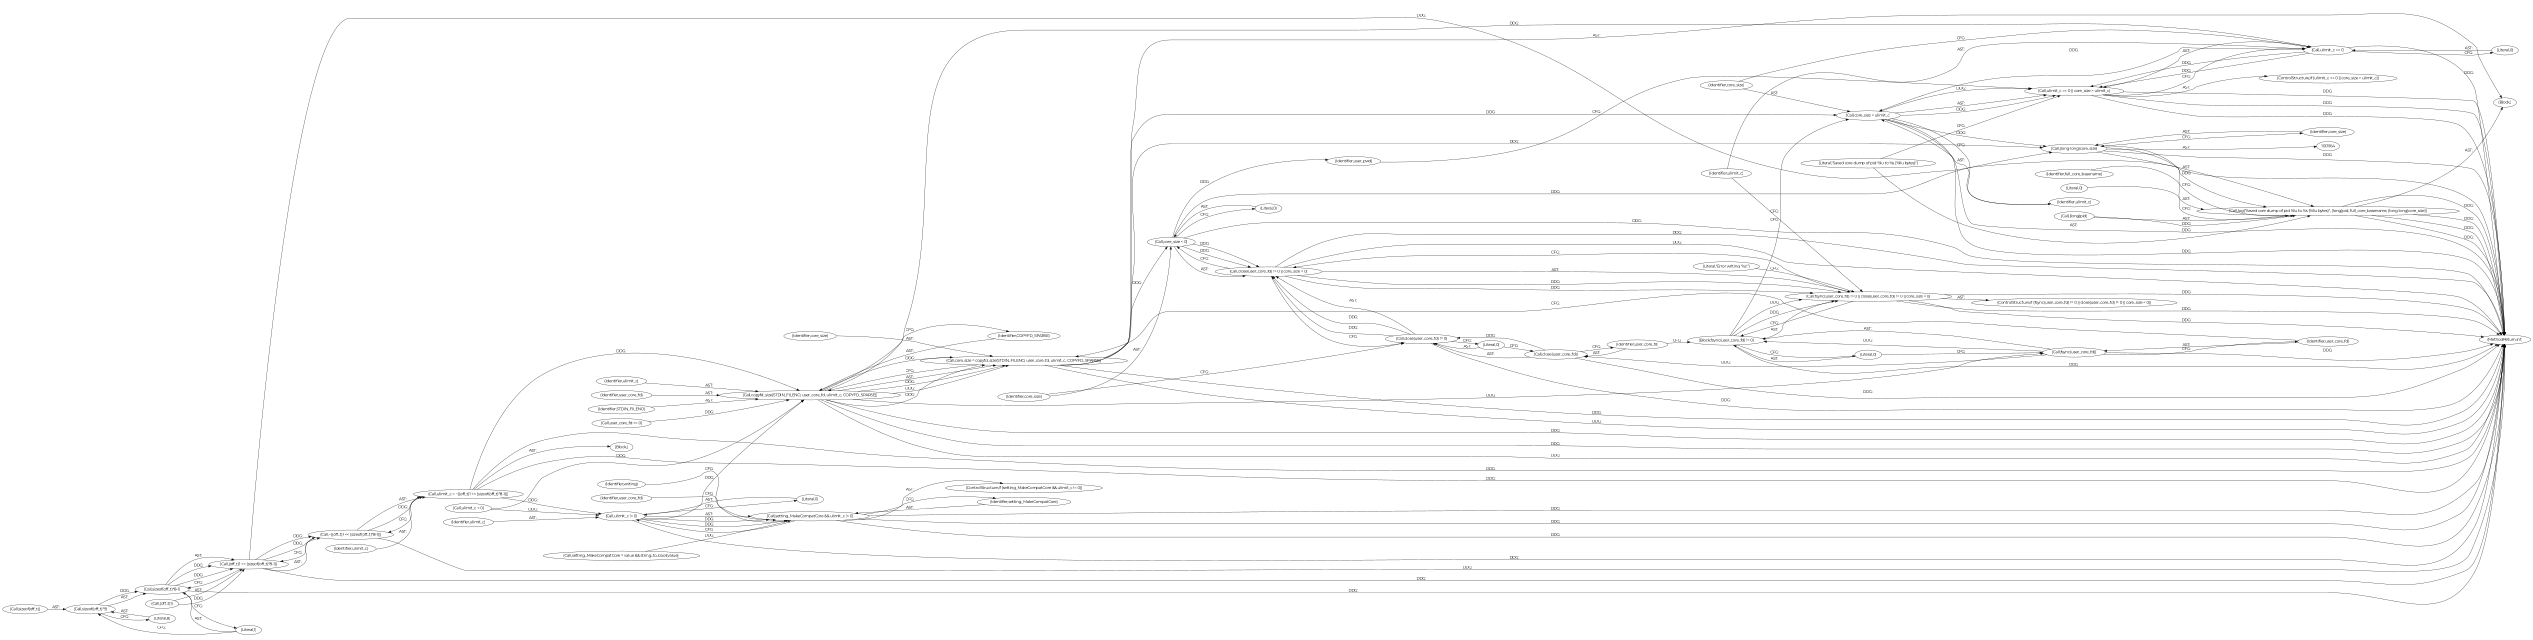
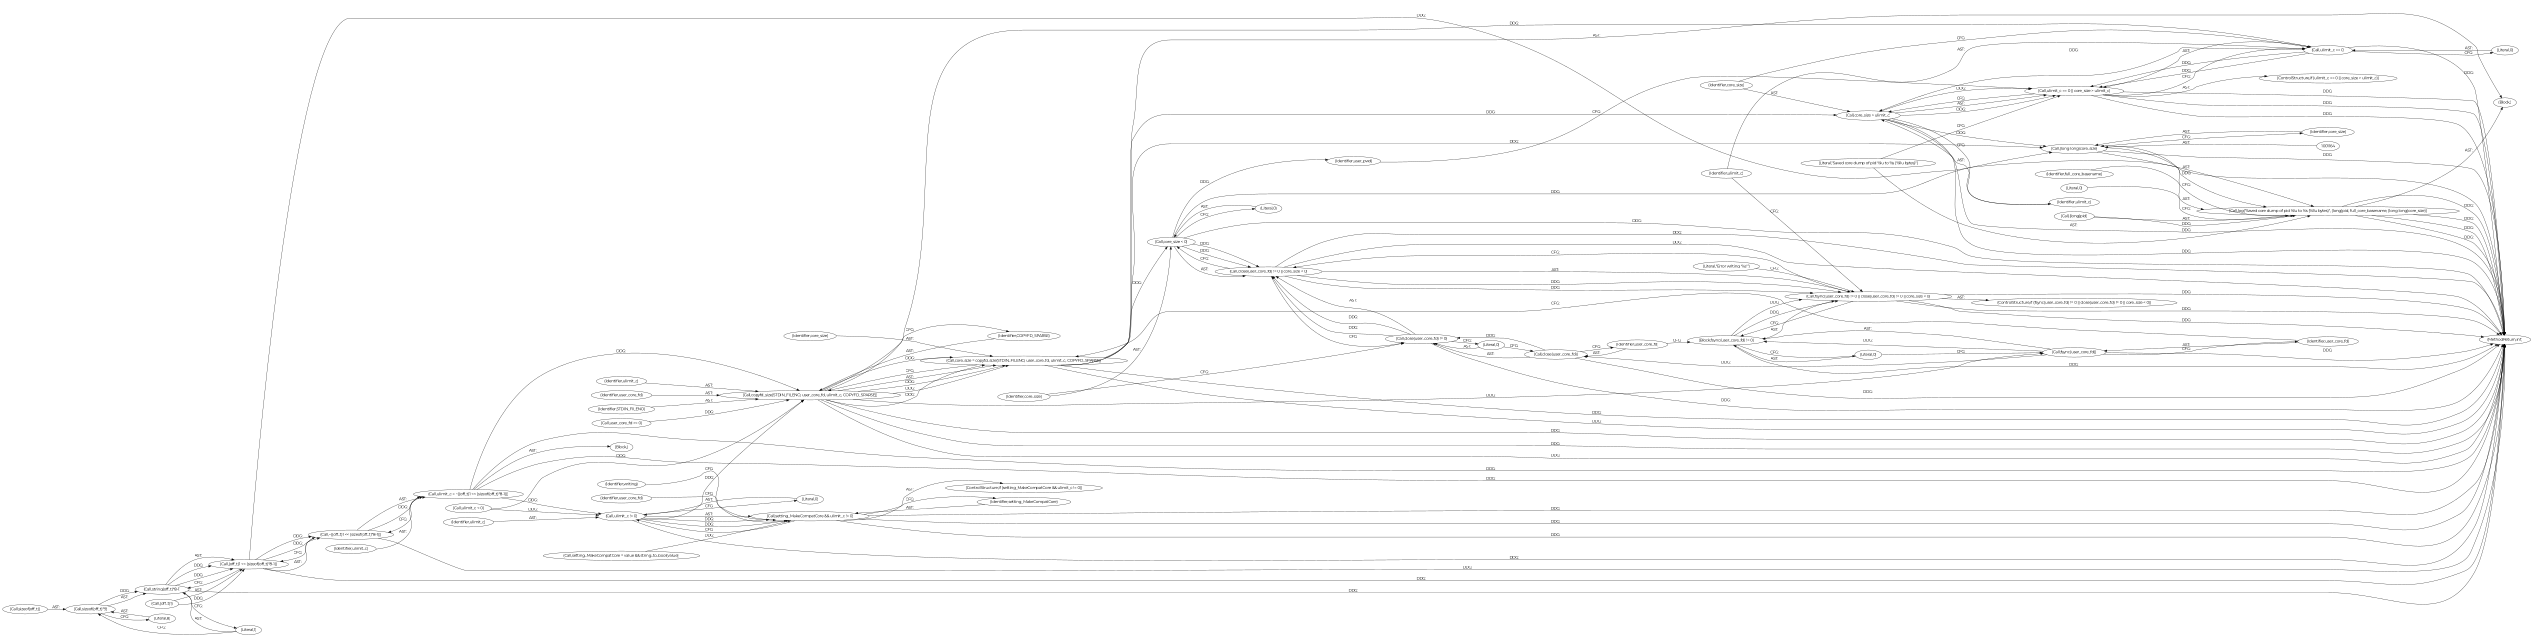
edge "(Call,(long long)core_size)" -> "1001164": reversed
edge "(Block,fsync(user_core_fd) != 0)" -> "(Call,core_size > ulimit_c)": now "(Call,ulimit_c == 0 || core_size > ulimit_c)" -> "(Call,core_size > ulimit_c)"
node "(Call,sizeof(off_t)*8-1)": label "(Call,sizeof(off_t)*8-1)" -> "(Call,string(off_t)*8-1)"
